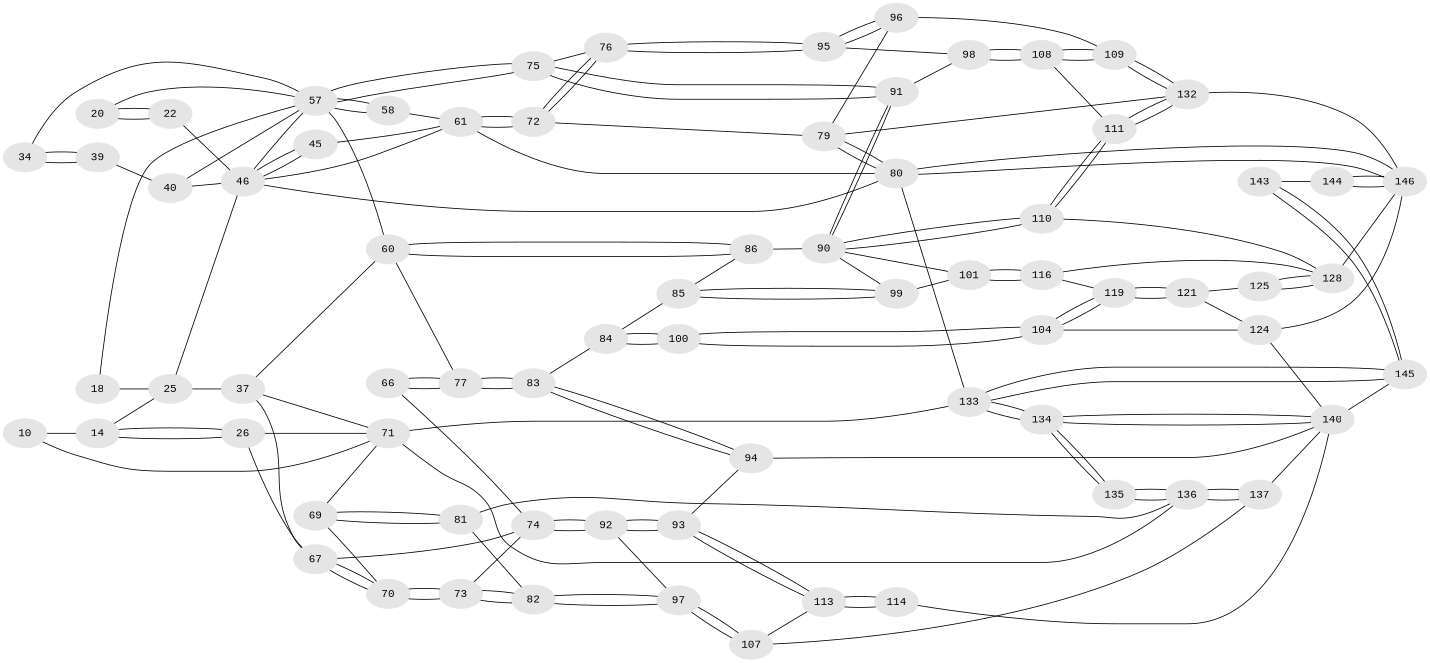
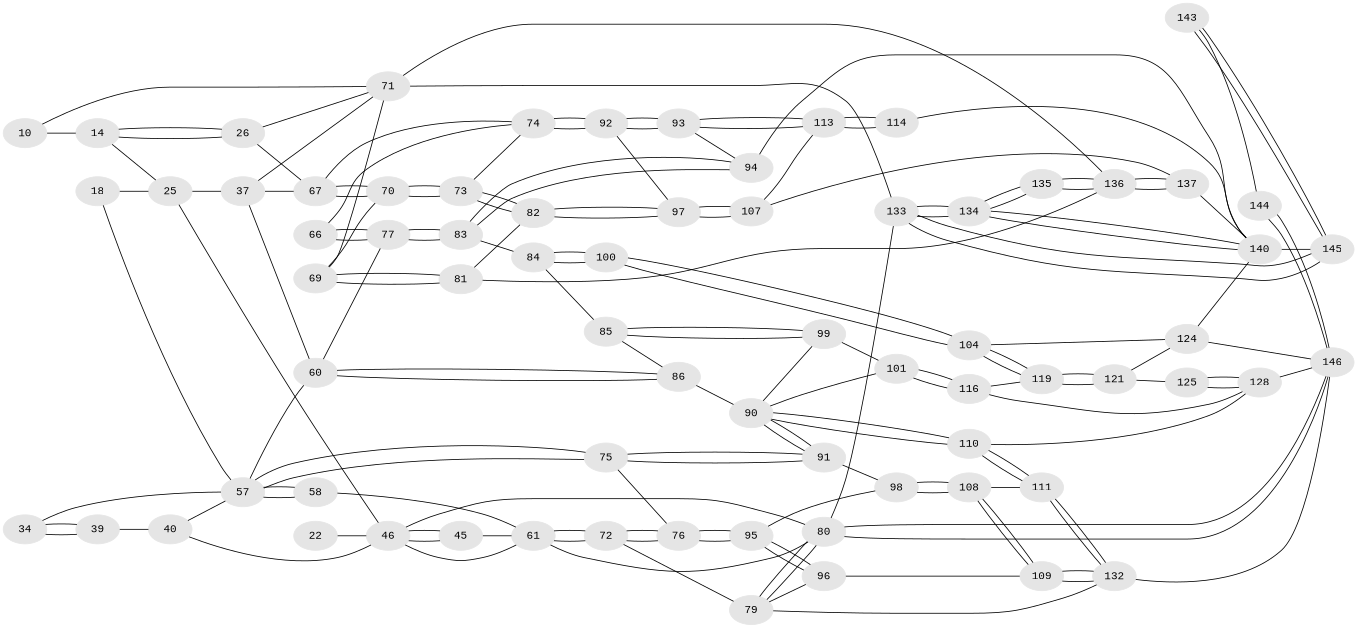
node "20": removed
edge "57" -- "46": removed
